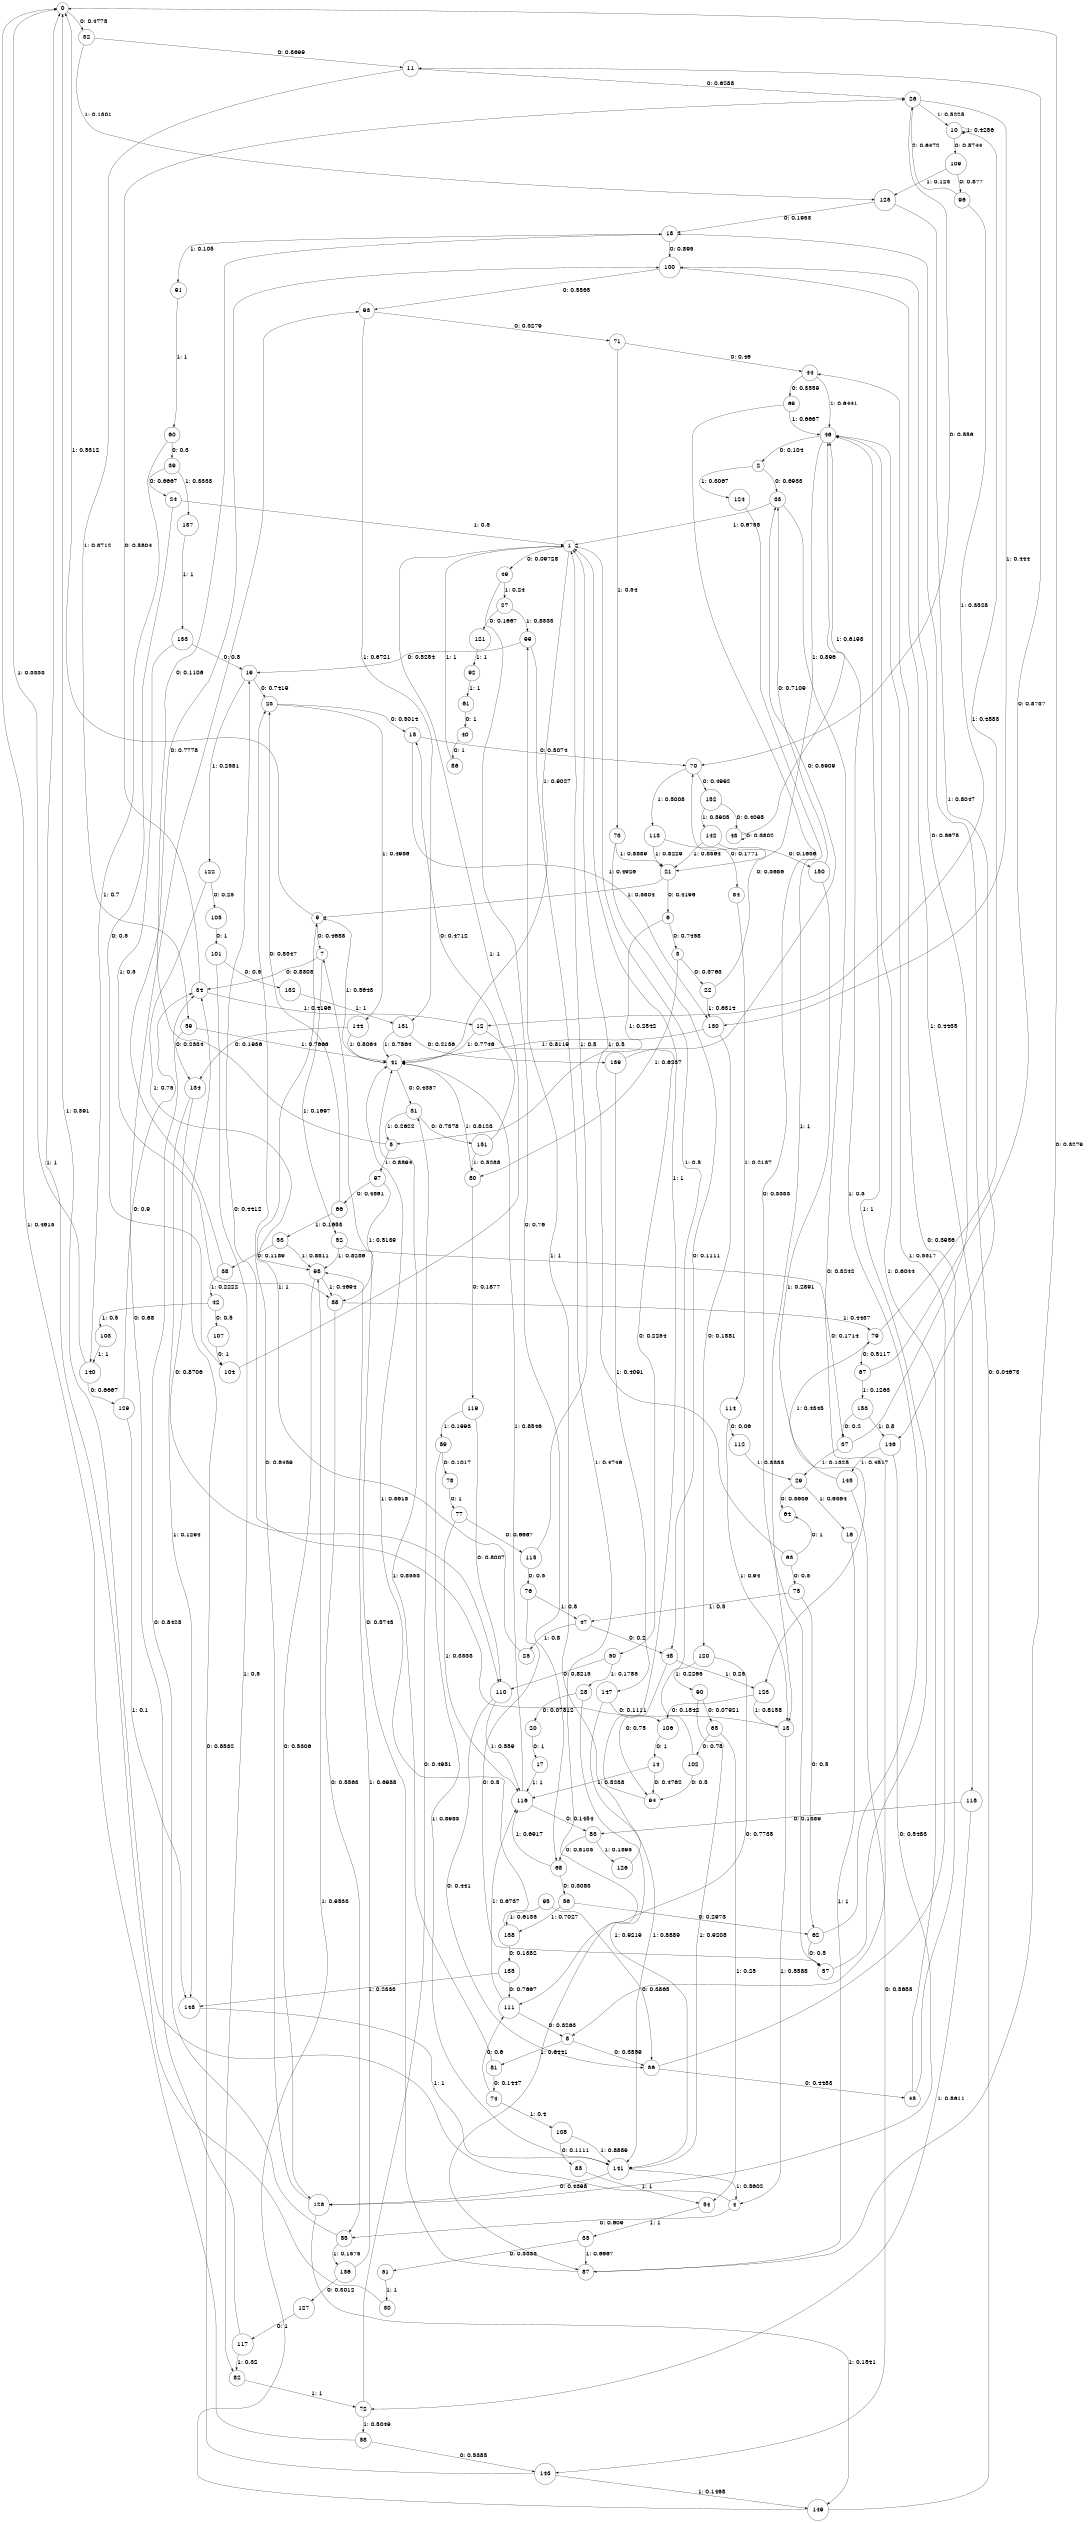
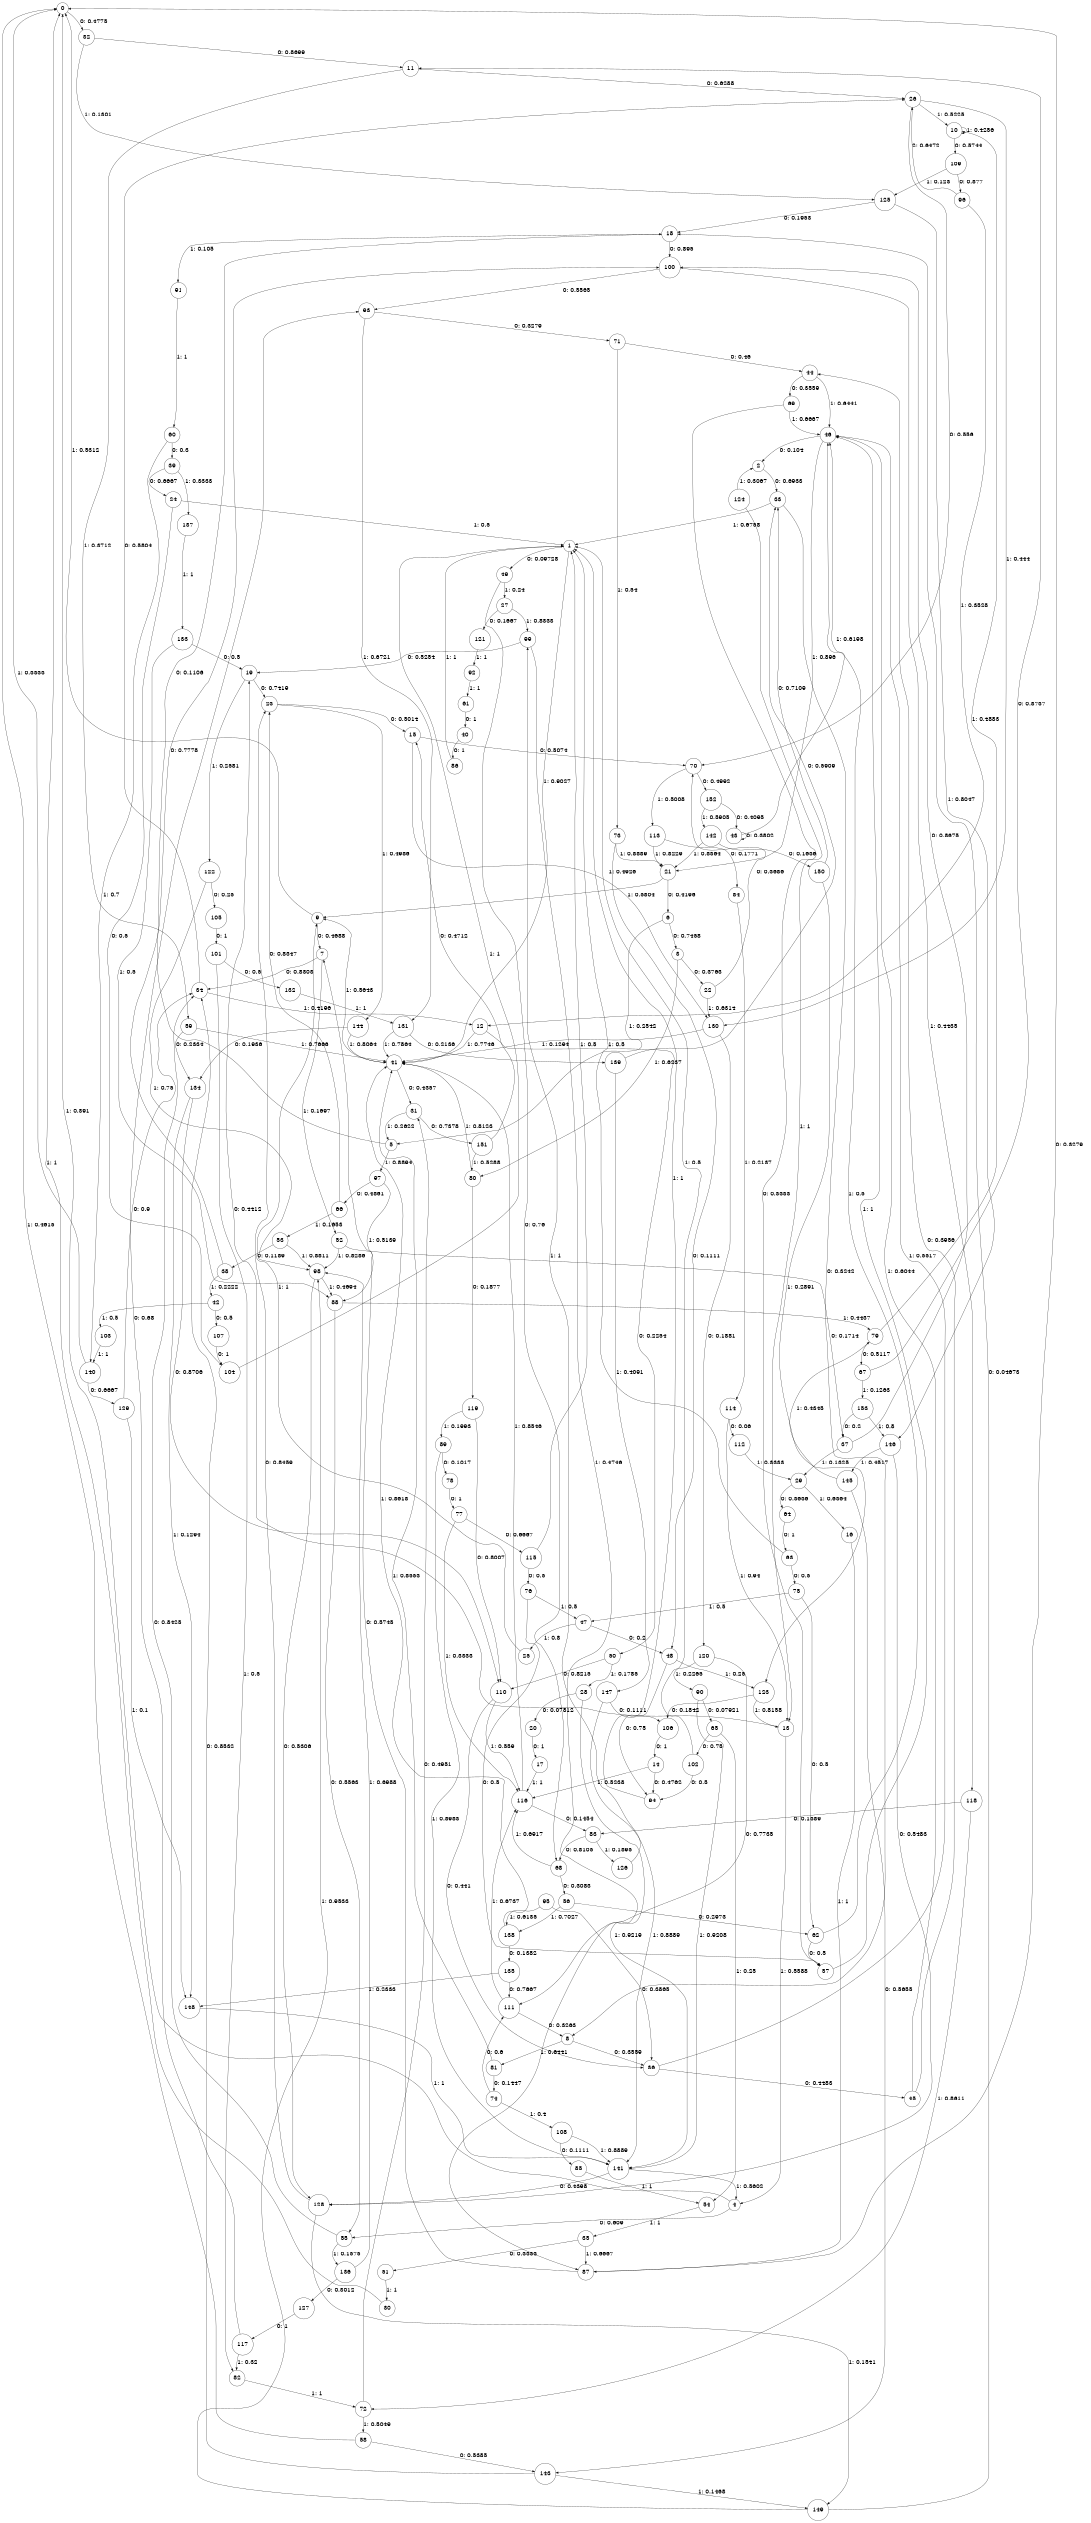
edge "2" -> "124": reversed
edge "130" -> "41": label "1: 0.8119   " -> "1: 0.1294   "
edge "63" -> "64": reversed
